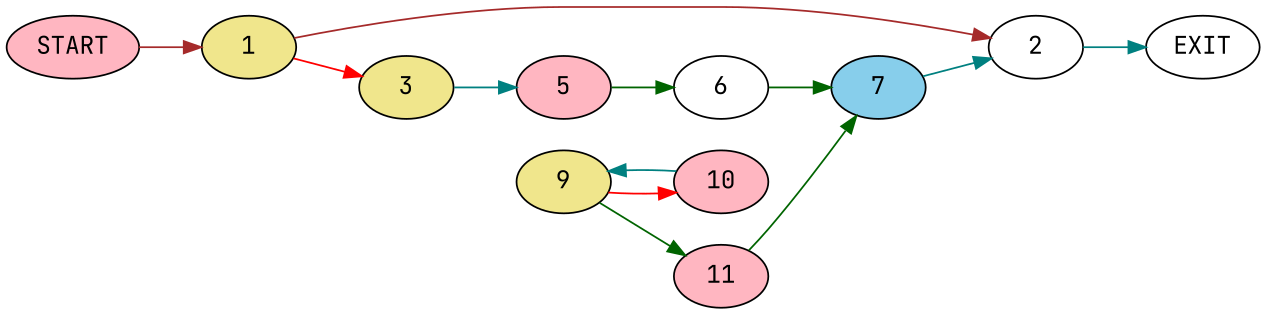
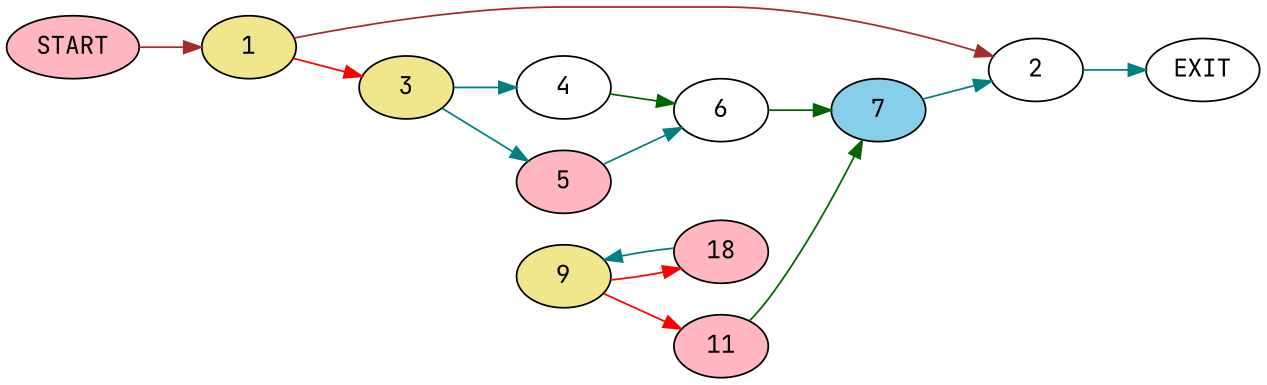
node "4": added
edge "5" -> "6": color darkgreen -> teal
node "10": label "10" -> "18"
edge "9" -> "11": color darkgreen -> red
